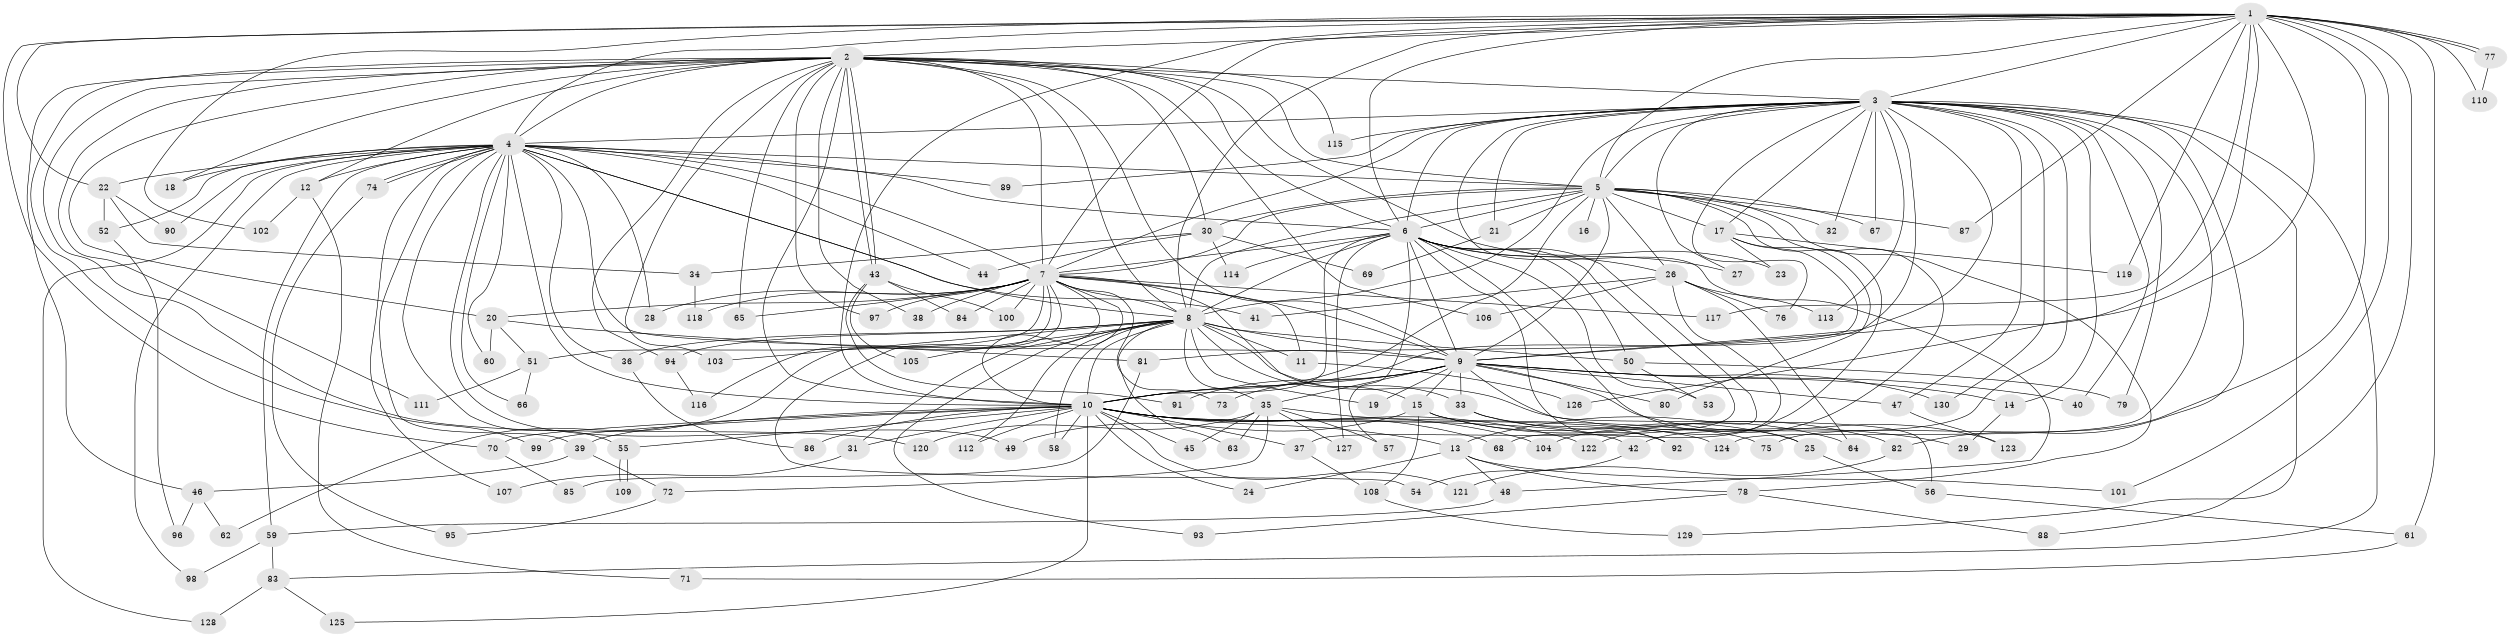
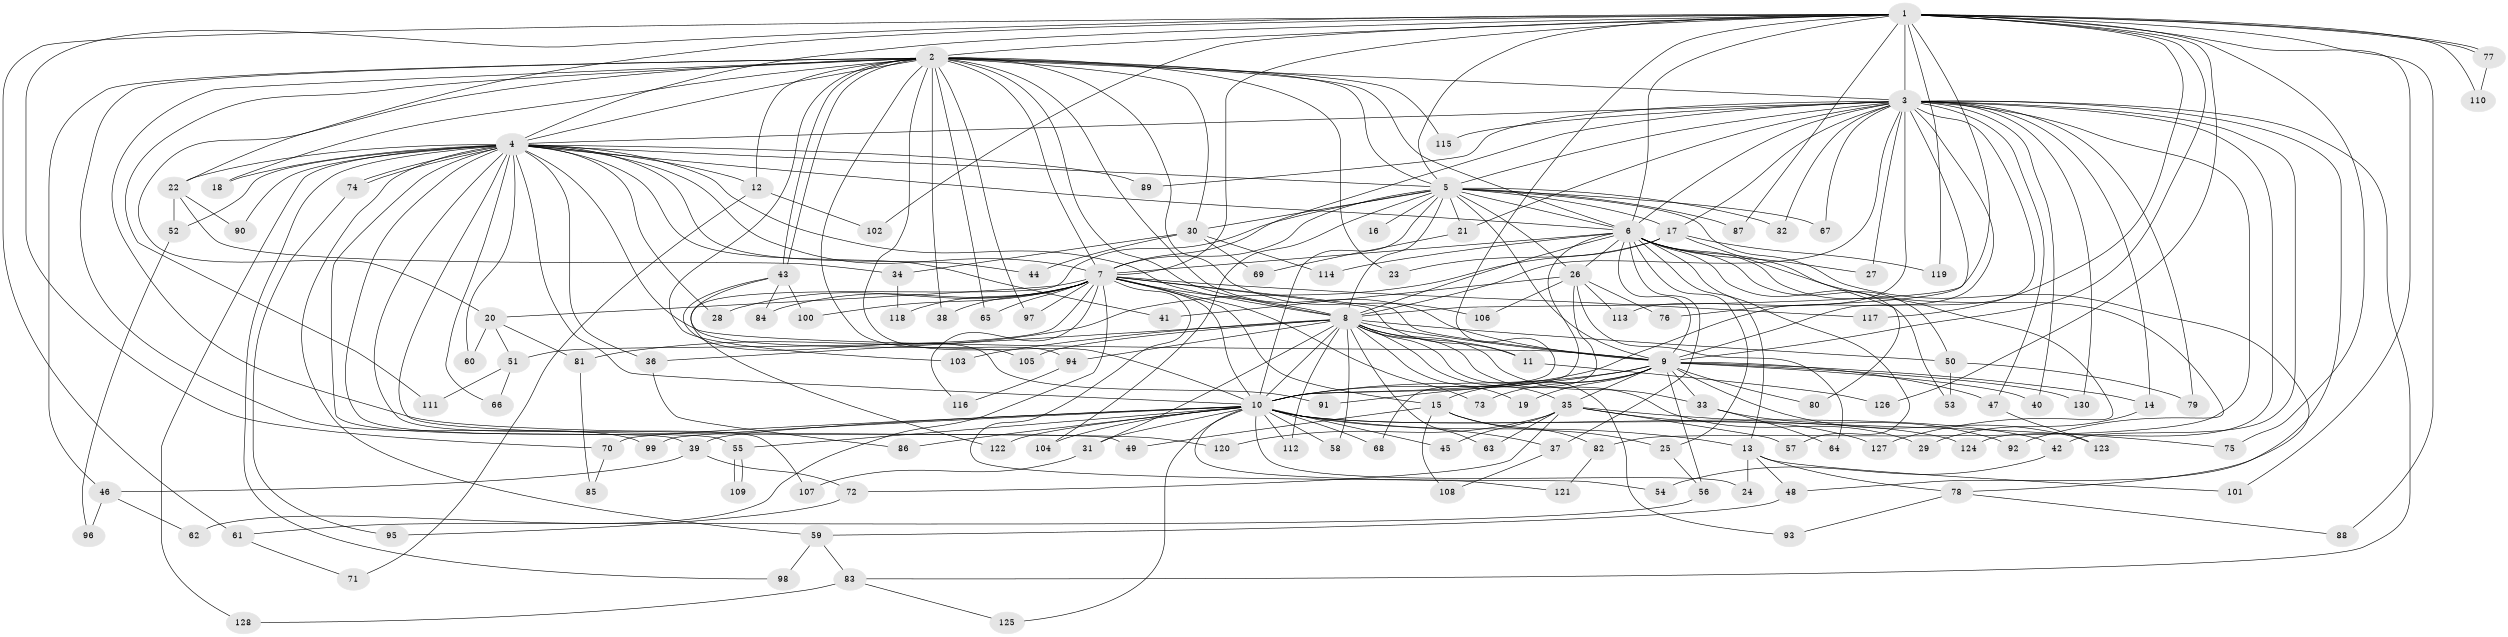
node "129": removed
